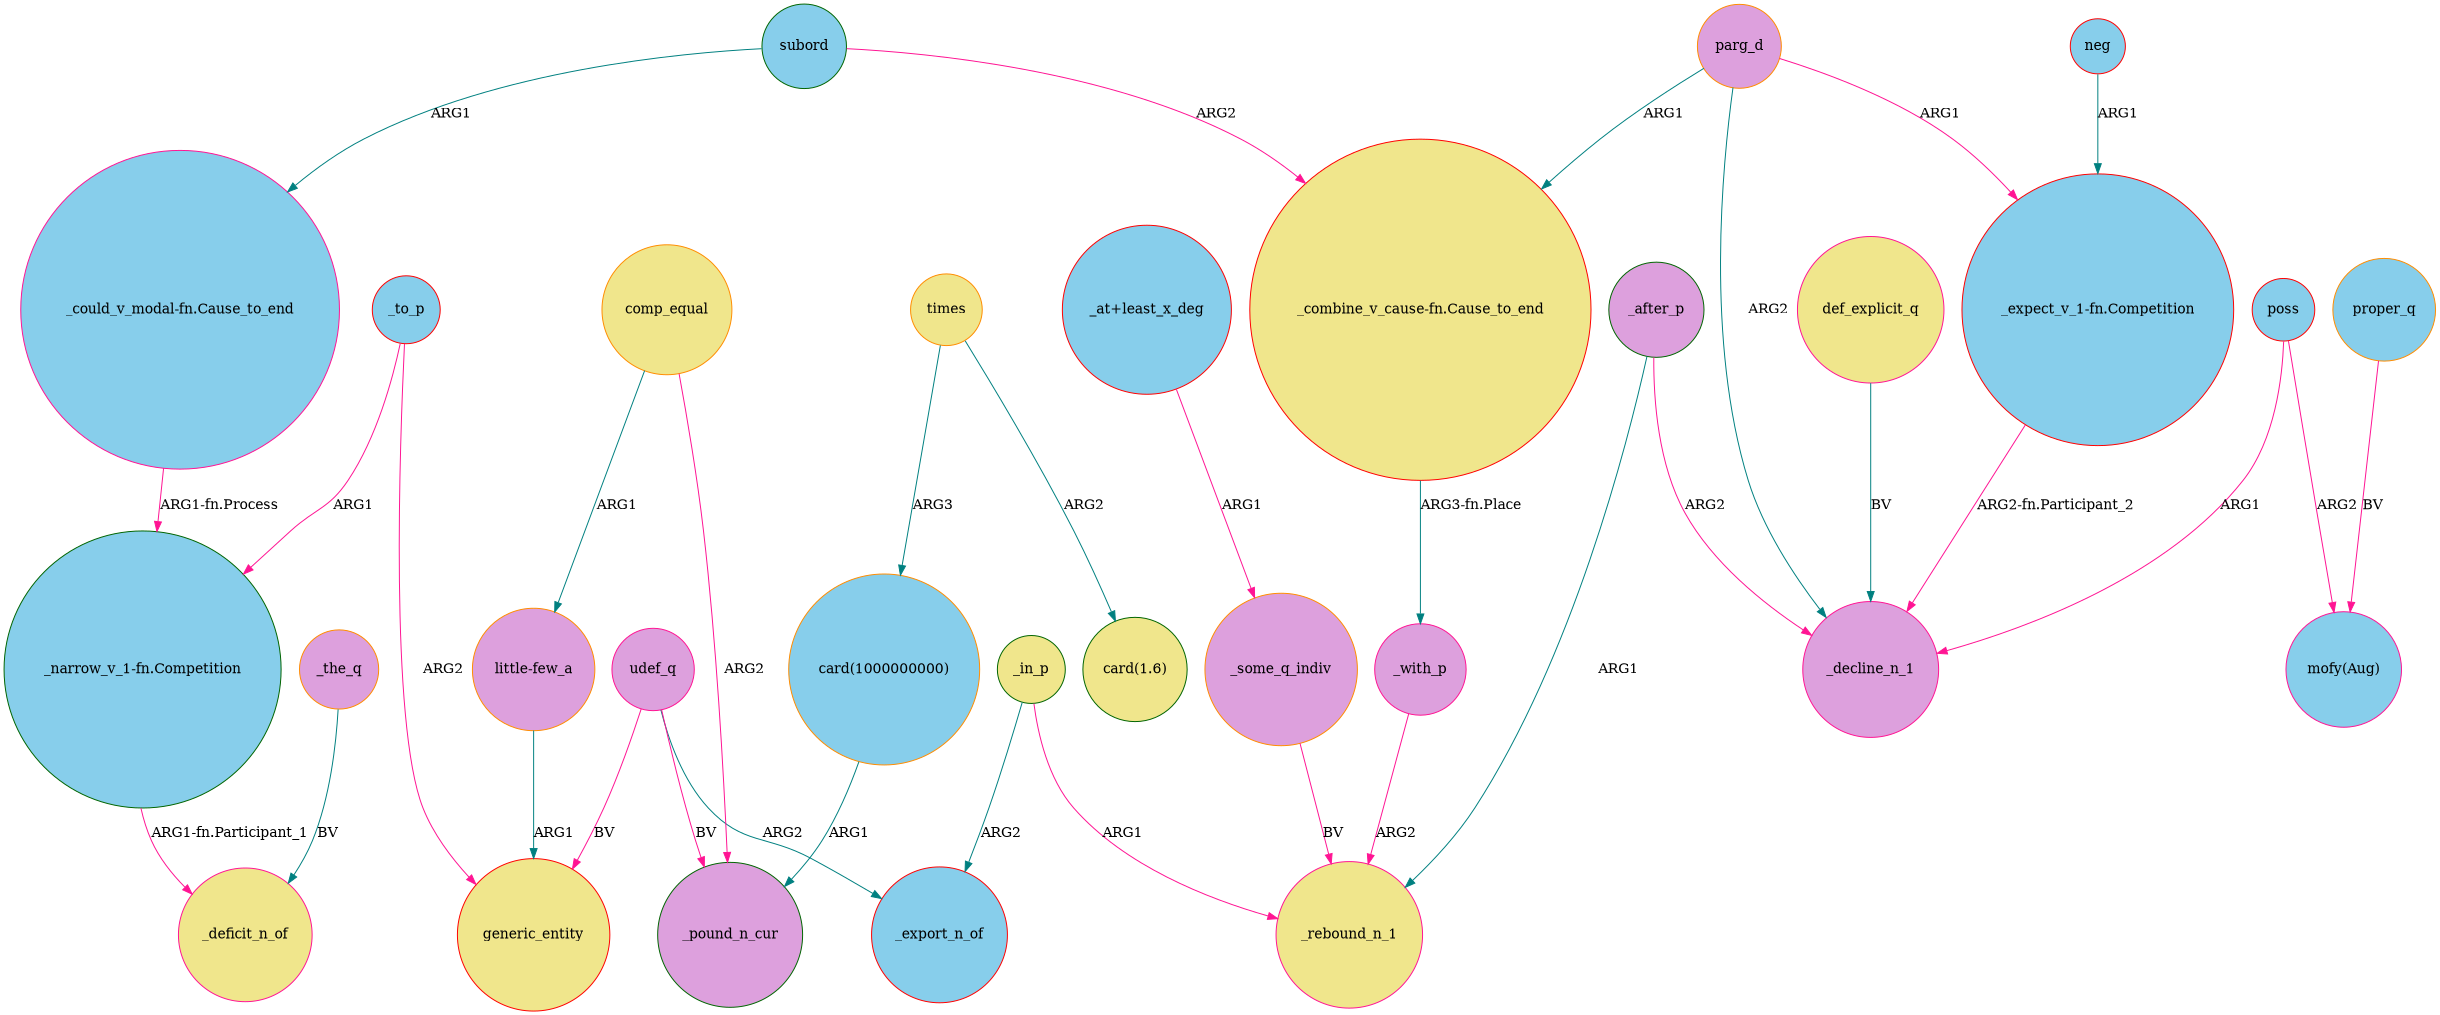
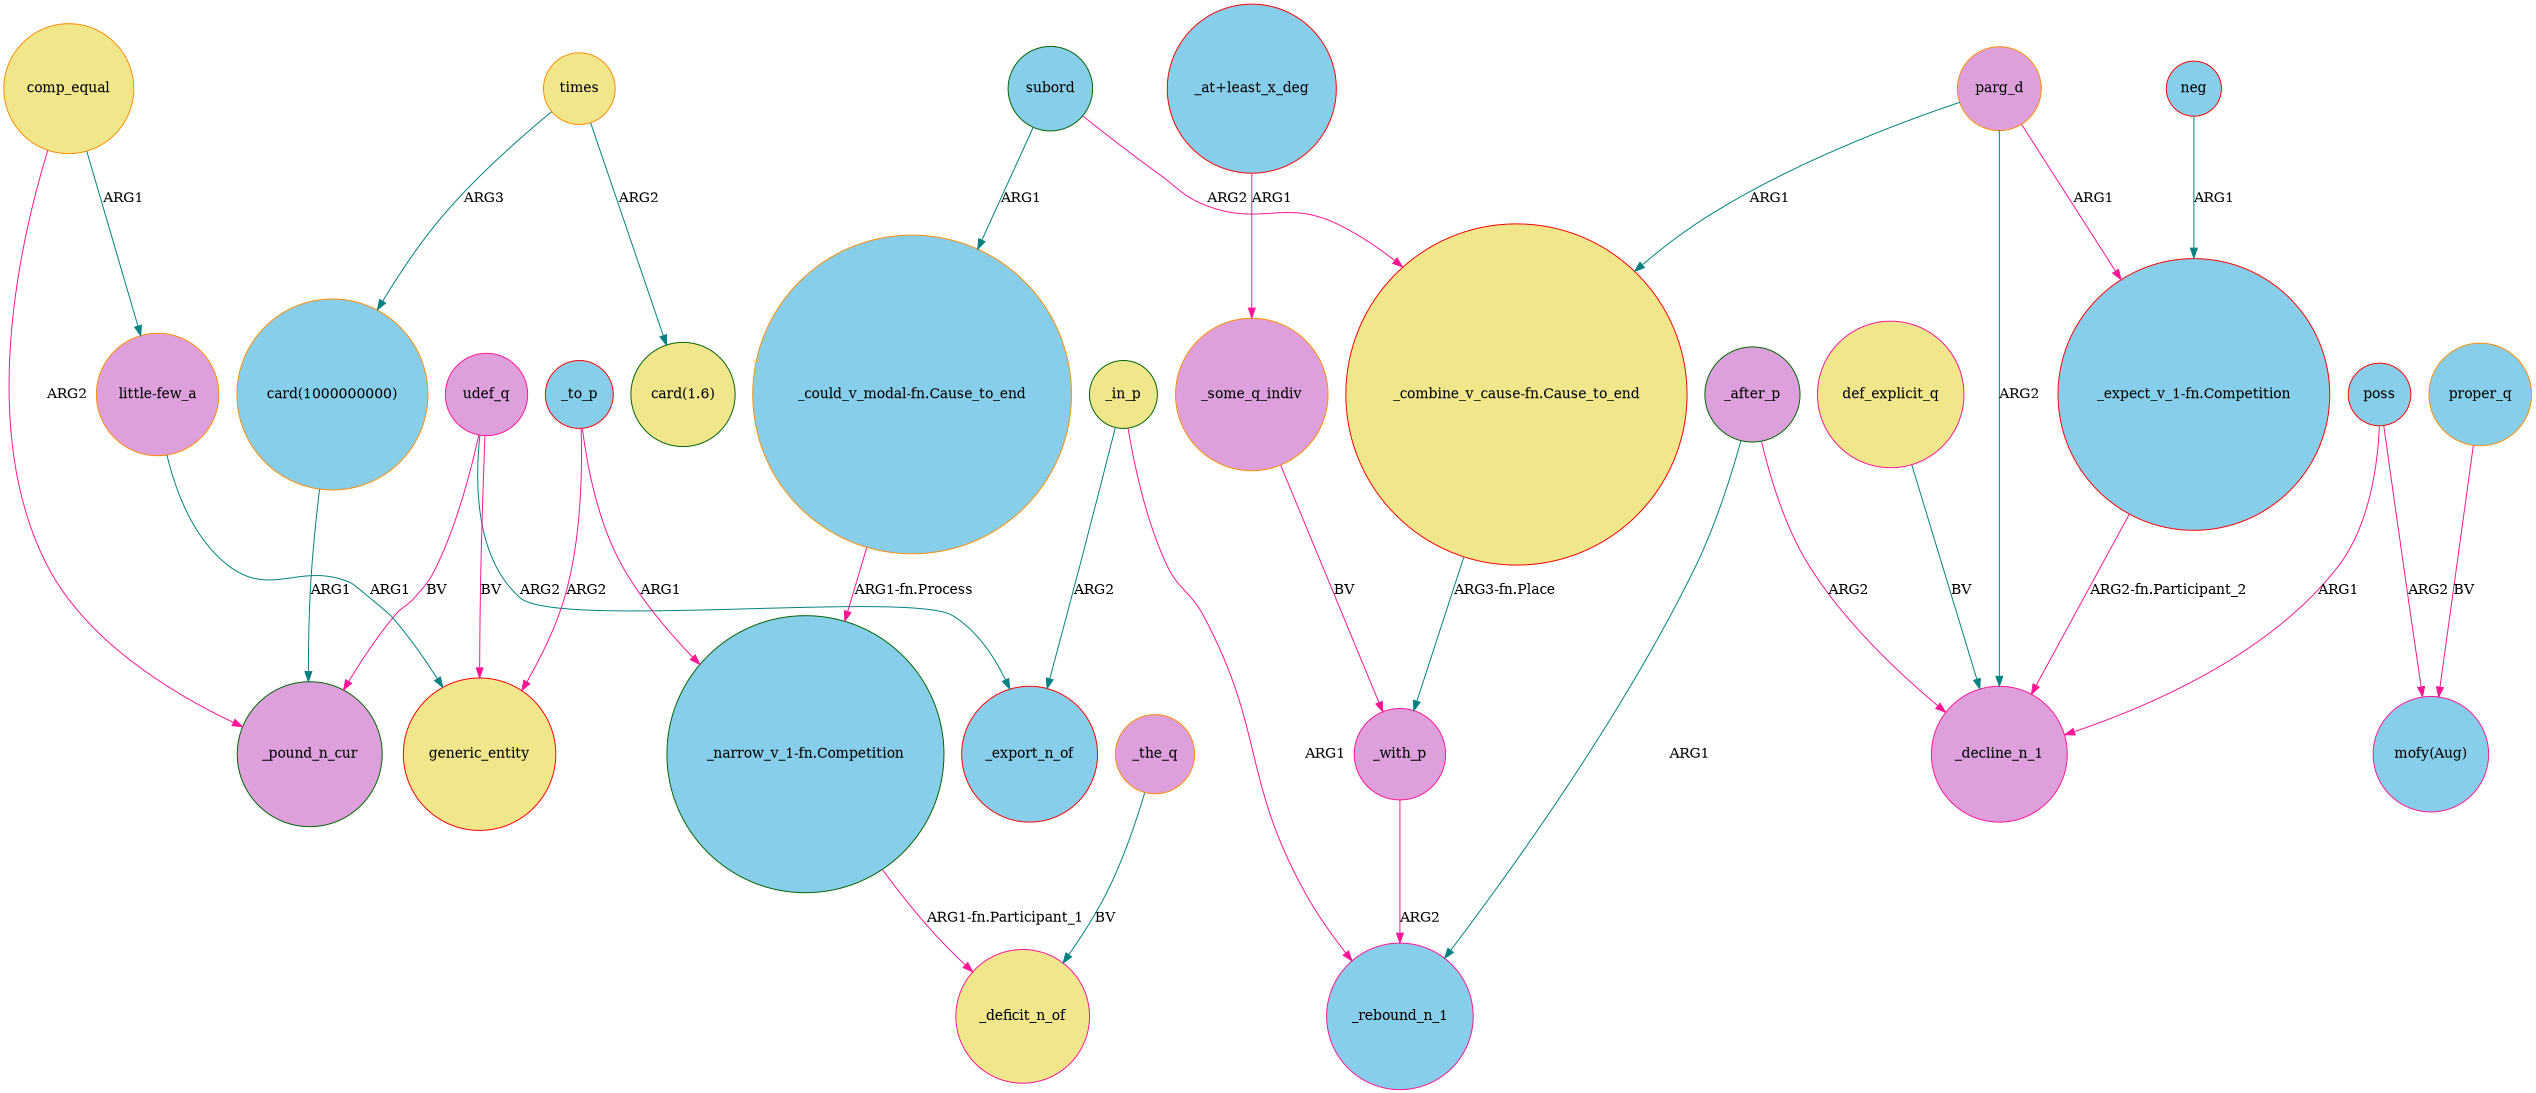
node "_could_v_modal-fn.Cause_to_end": color deeppink -> darkorange
edge "_some_q_indiv" -> "_rebound_n_1": now "_some_q_indiv" -> "_with_p"
node "_rebound_n_1": fillcolor khaki -> skyblue
